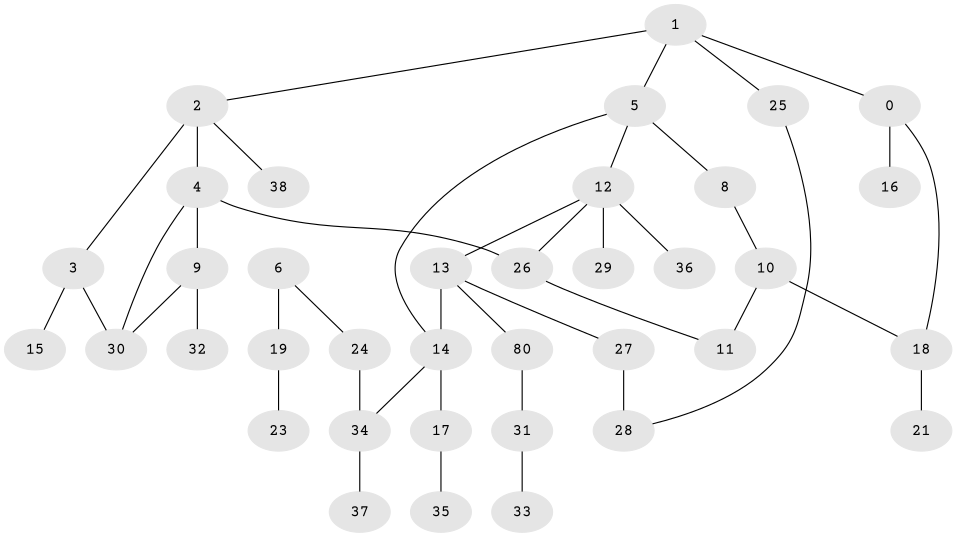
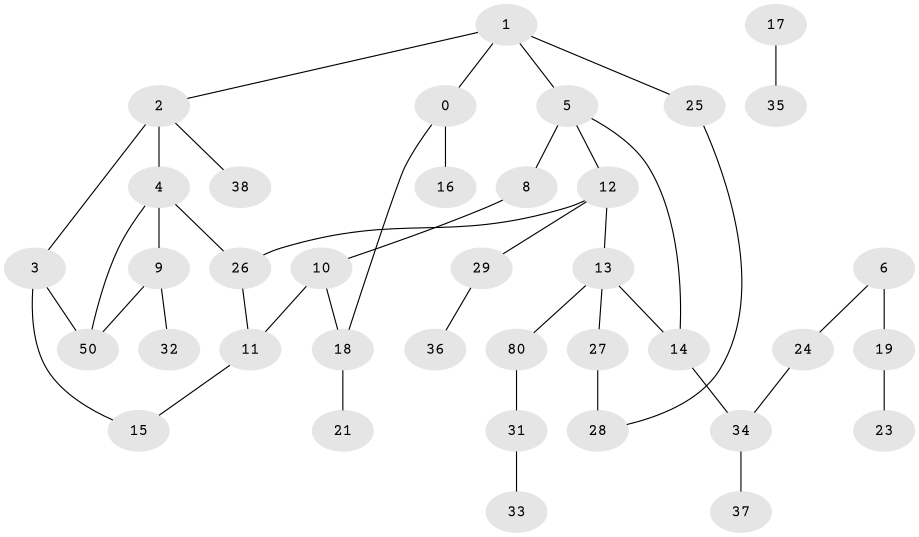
edge "12" -- "36": now "29" -- "36"
node "30": label "30" -> "50"
edge "11" -- "15": added
edge "14" -- "17": removed
